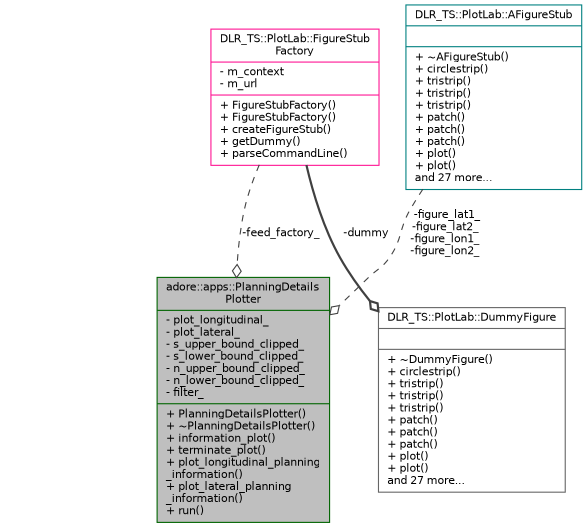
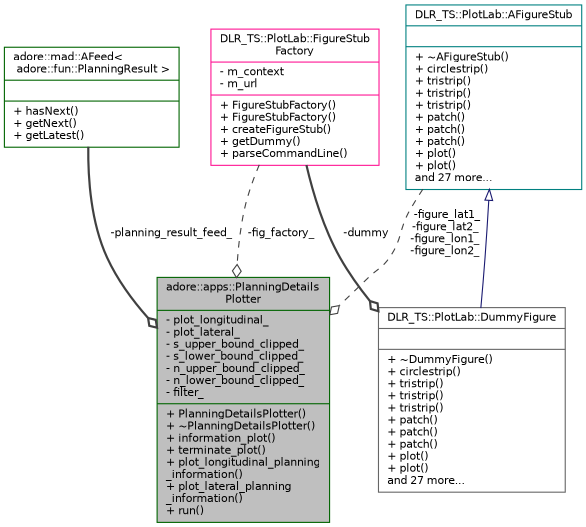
node "adore::mad::AFeed<": added
edge "DLR_TS::PlotLab::FigureStub" -> "adore::apps::PlanningDetails": label " -feed_factory_" -> " -fig_factory_"
edge "DLR_TS::PlotLab::DummyFigure" -> "DLR_TS::PlotLab::AFigureStub": added
